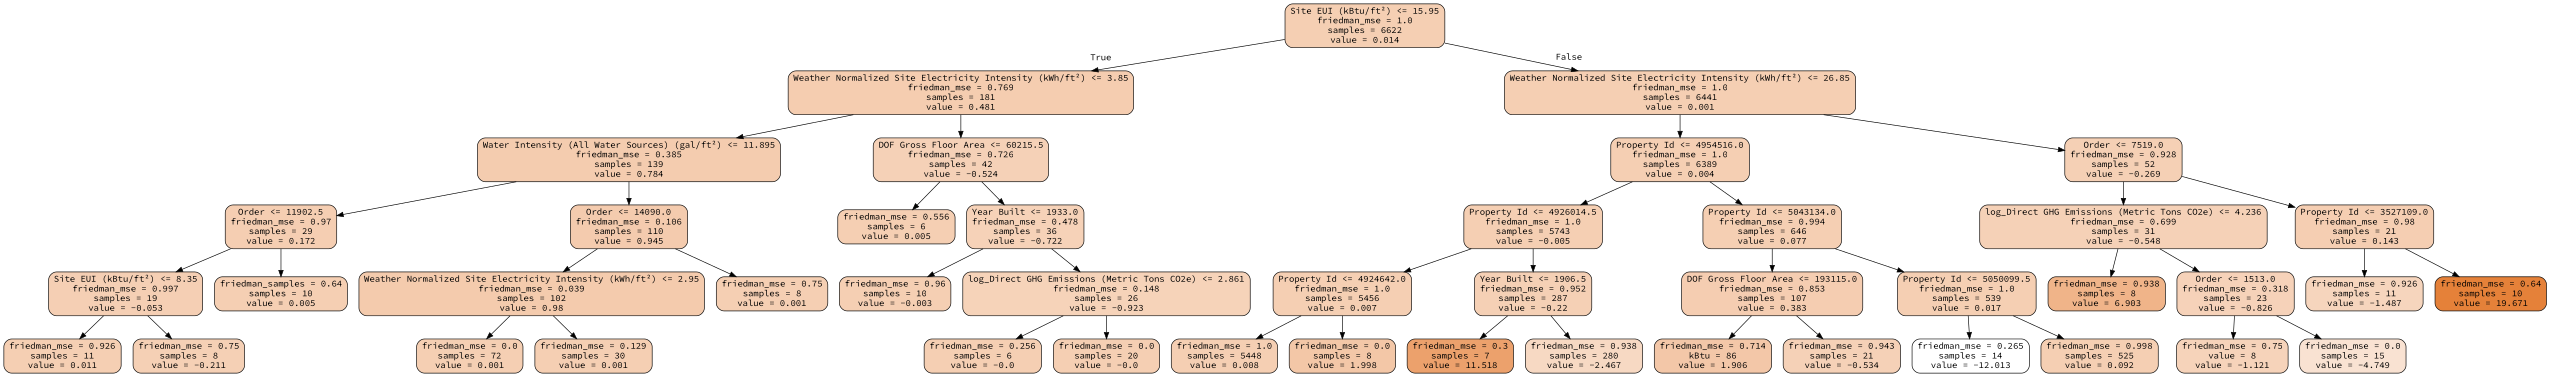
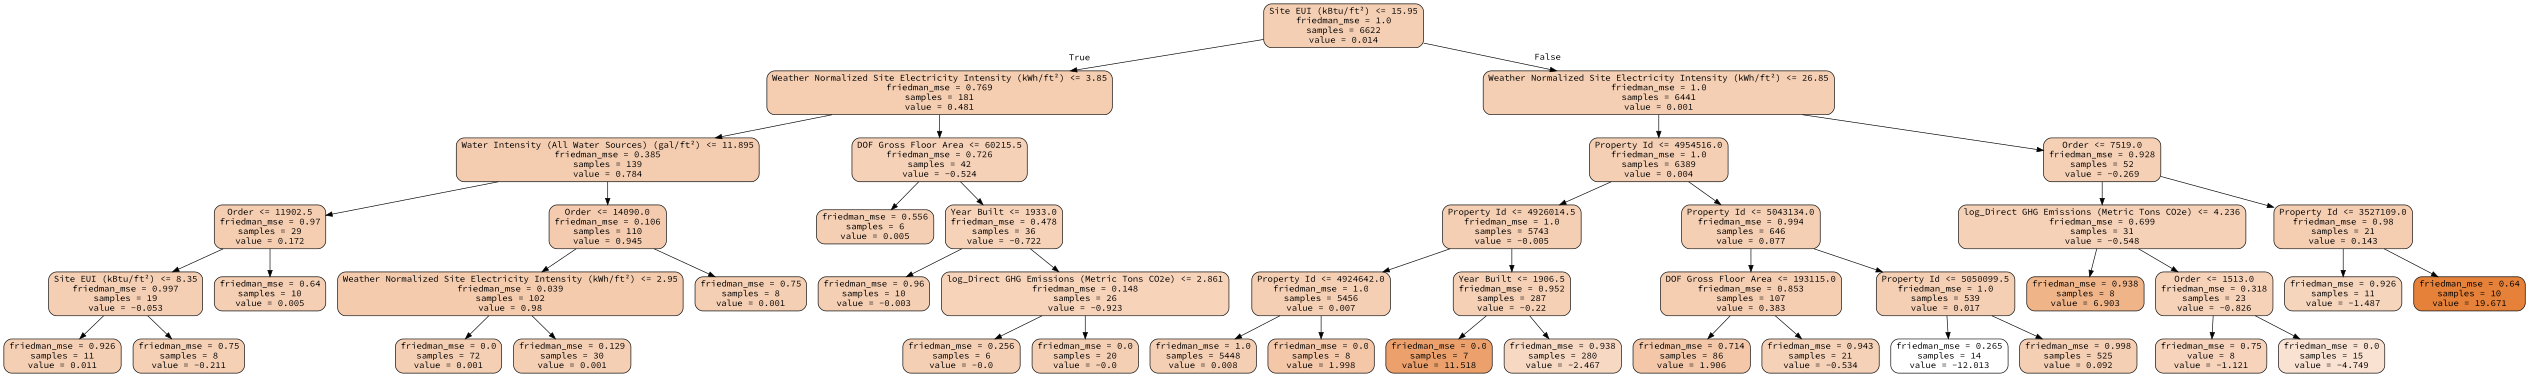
node "friedman_samples = 0.64 samples = 10 value = 0.005": label "friedman_samples = 0.64 samples = 10 value = 0.005" -> "friedman_mse = 0.64 samples = 10 value = 0.005"
node "friedman_mse = 0.3 samples = 7 value = 11.518": label "friedman_mse = 0.3 samples = 7 value = 11.518" -> "friedman_mse = 0.0 samples = 7 value = 11.518"
node "friedman_mse = 0.714 kBtu = 86 value = 1.906": label "friedman_mse = 0.714 kBtu = 86 value = 1.906" -> "friedman_mse = 0.714 samples = 86 value = 1.906"
